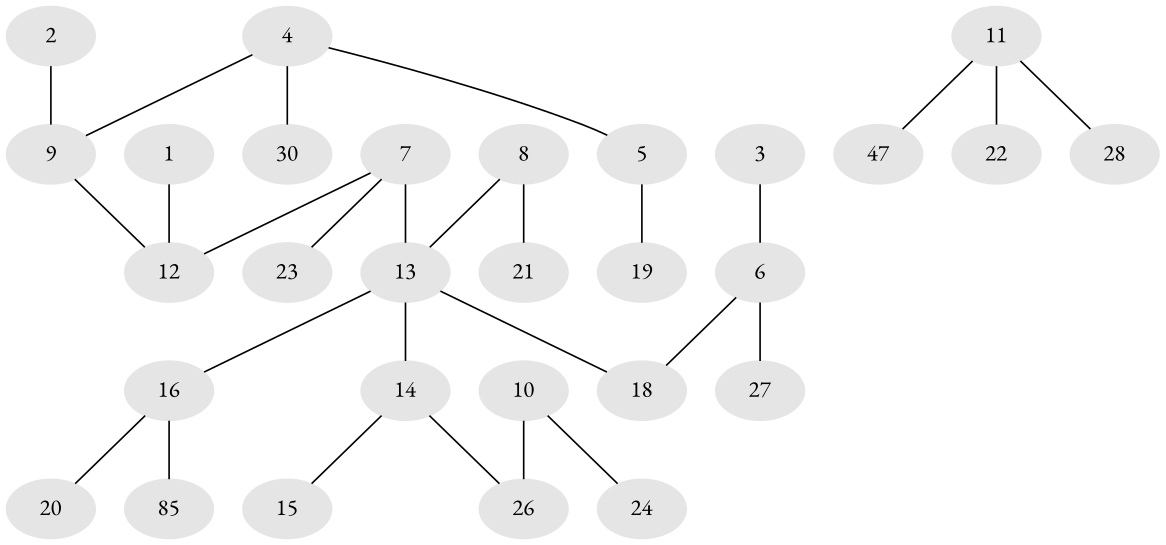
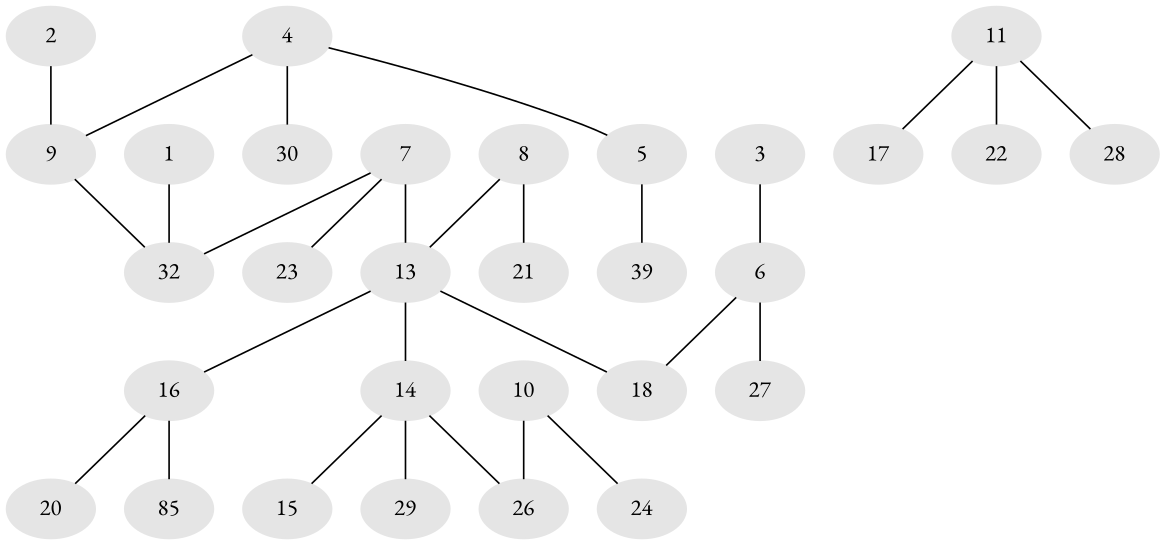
node "47": label "47" -> "17"
node "12": label "12" -> "32"
node "19": label "19" -> "39"
node "29": added
